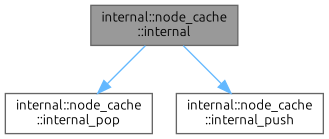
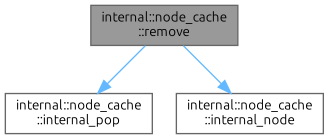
node "internal::node_cache ::internal": label "internal::node_cache ::internal" -> "internal::node_cache ::remove"
node "internal::node_cache ::internal_push": label "internal::node_cache ::internal_push" -> "internal::node_cache ::internal_node"
